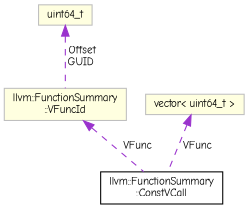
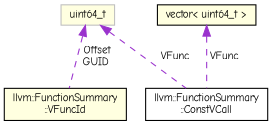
node "llvm::FunctionSummary ::VFuncId": color grey75 -> black
node "vector< uint64_t >": color grey75 -> black
edge "llvm::FunctionSummary ::ConstVCall" -> "llvm::FunctionSummary ::VFuncId": now "llvm::FunctionSummary ::ConstVCall" -> "uint64_t"
